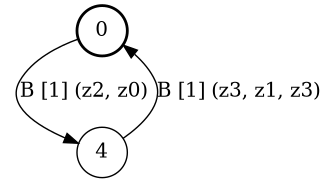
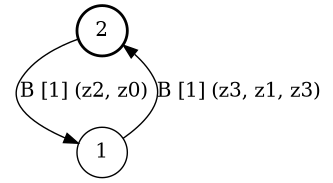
node "0": label "0" -> "2"
node "4": label "4" -> "1"
